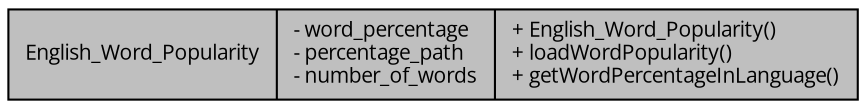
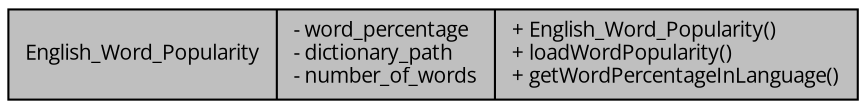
node "English_Word_Popularity": text "- percentage_path" -> "- dictionary_path"
